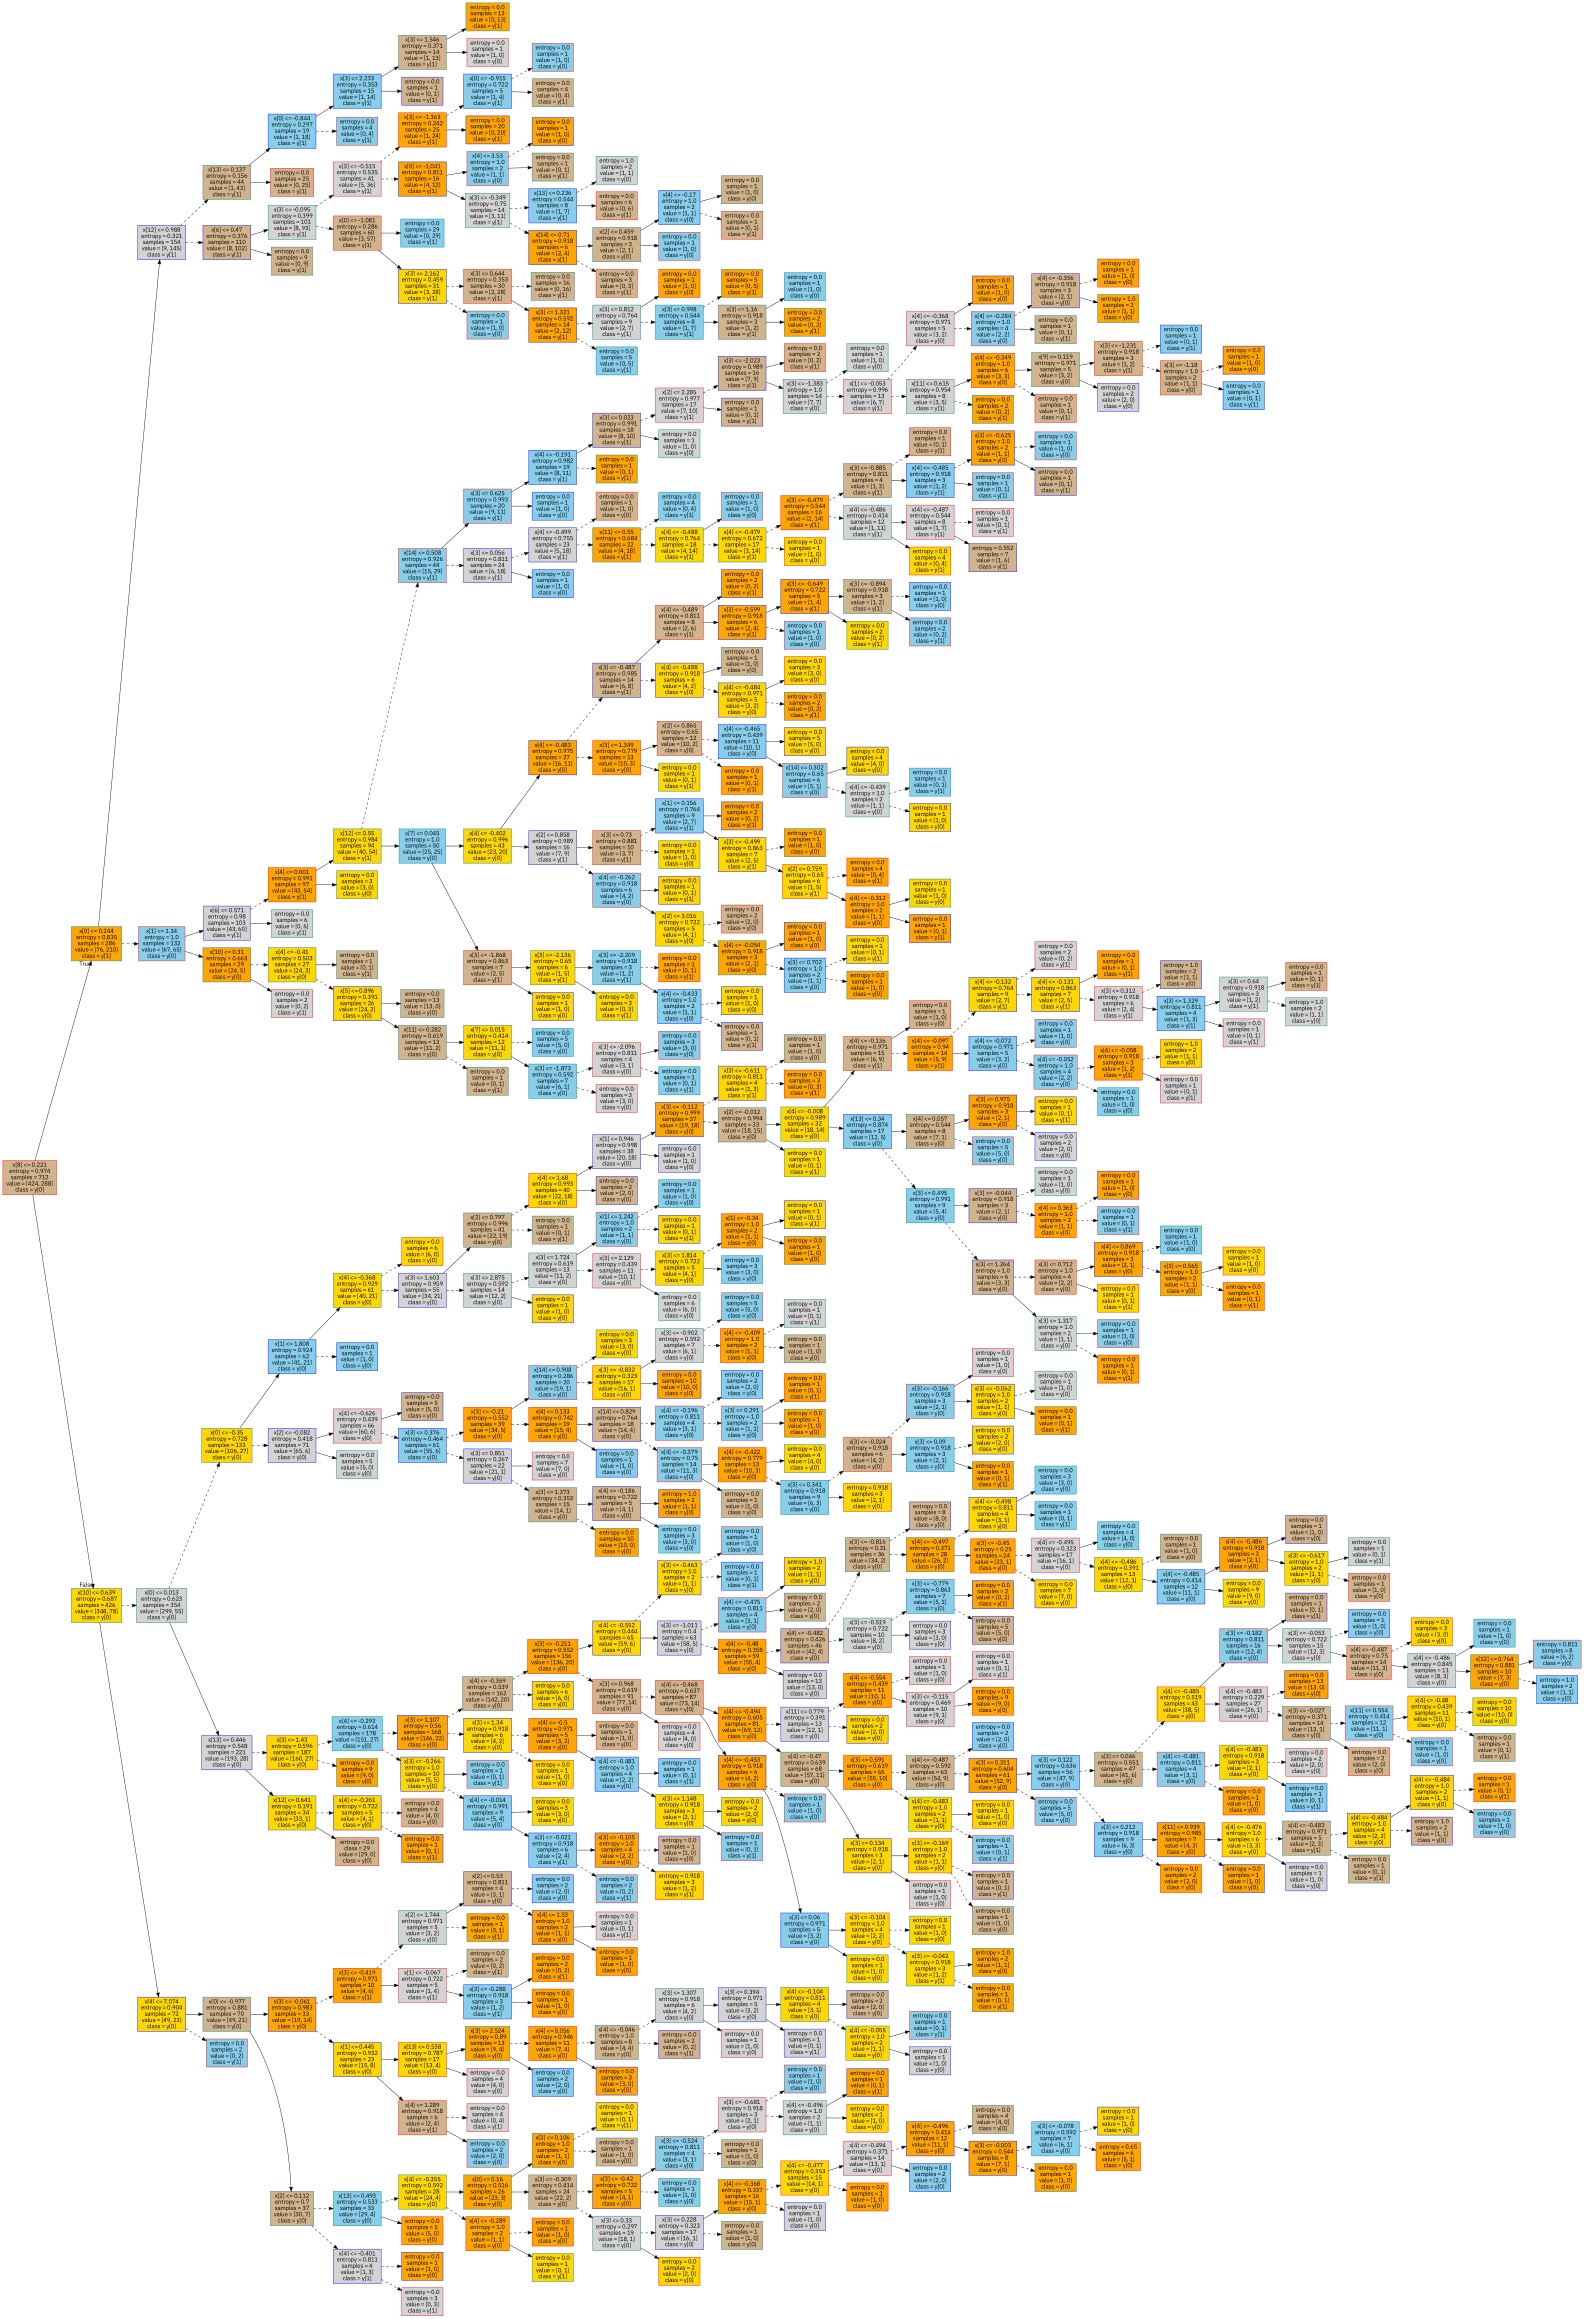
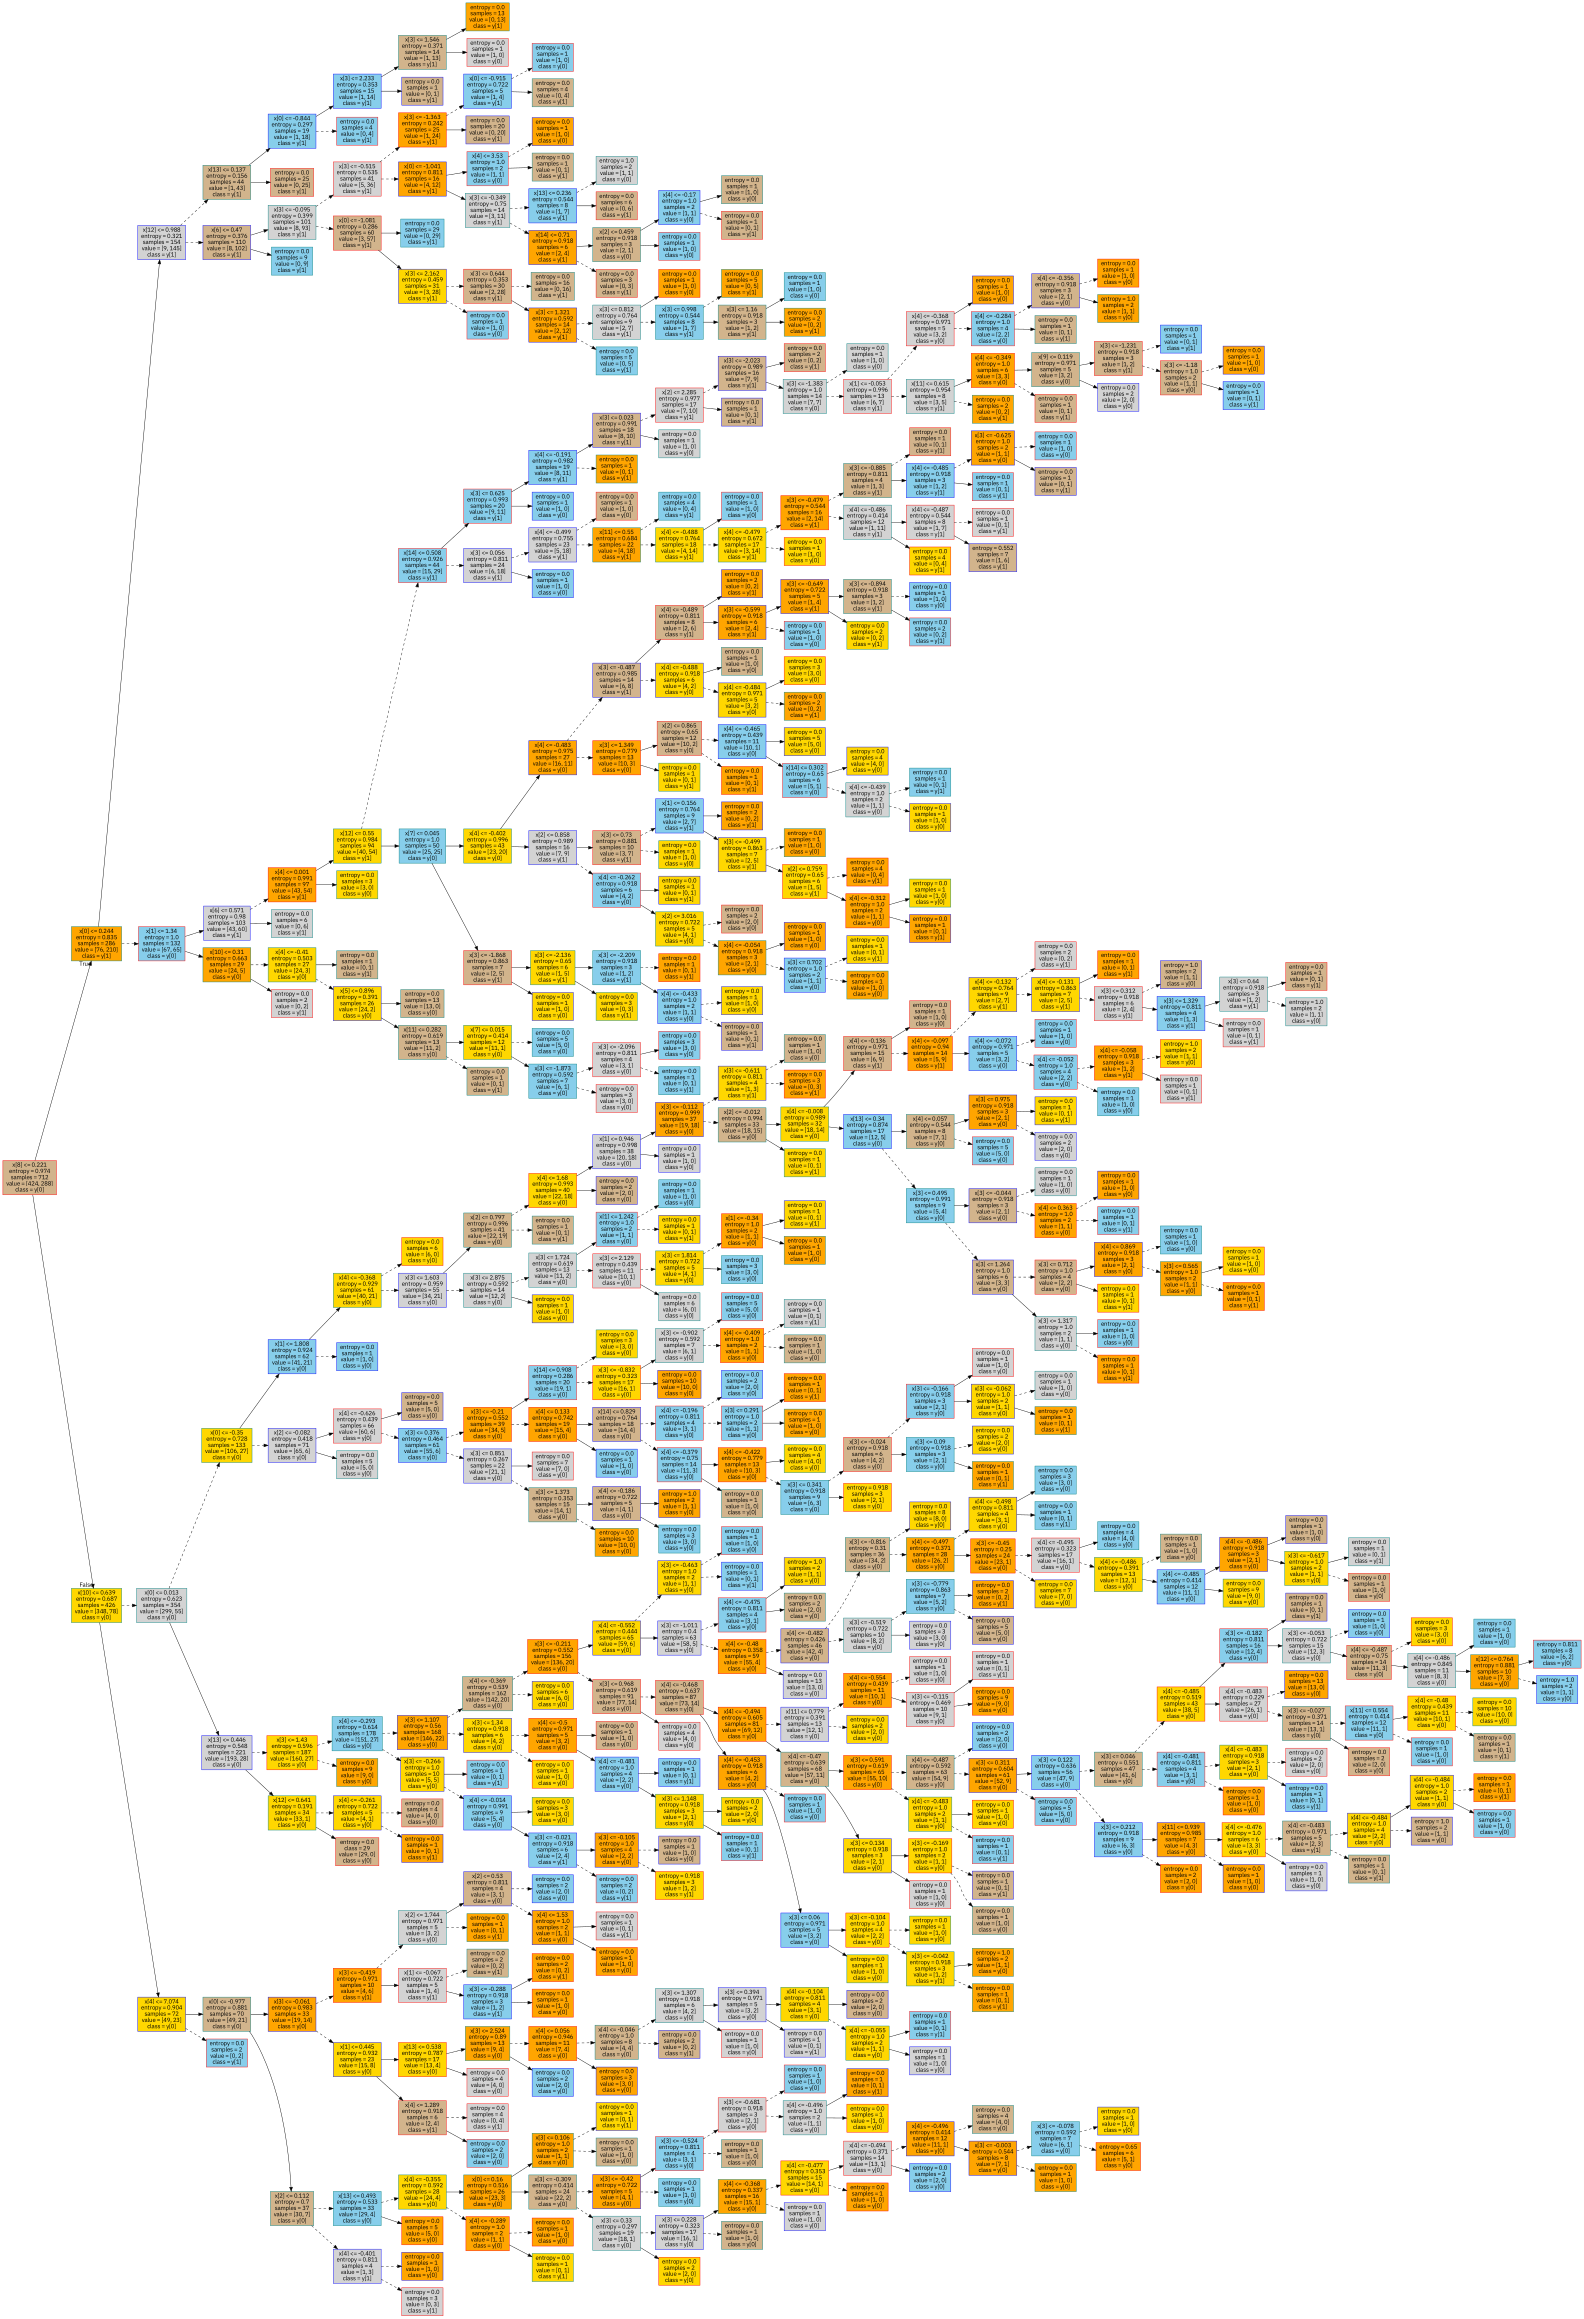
node "entropy = 0.0 samples = 20 value = [0, 20] class = y[1]": fillcolor orange -> tan
node "entropy = 0.0 samples = 9 value = [0, 9] class = y[1]": fillcolor tan -> skyblue
node "entropy = 0.0 samples = 8 value = [8, 0] class = y[0]": fillcolor tan -> gold
